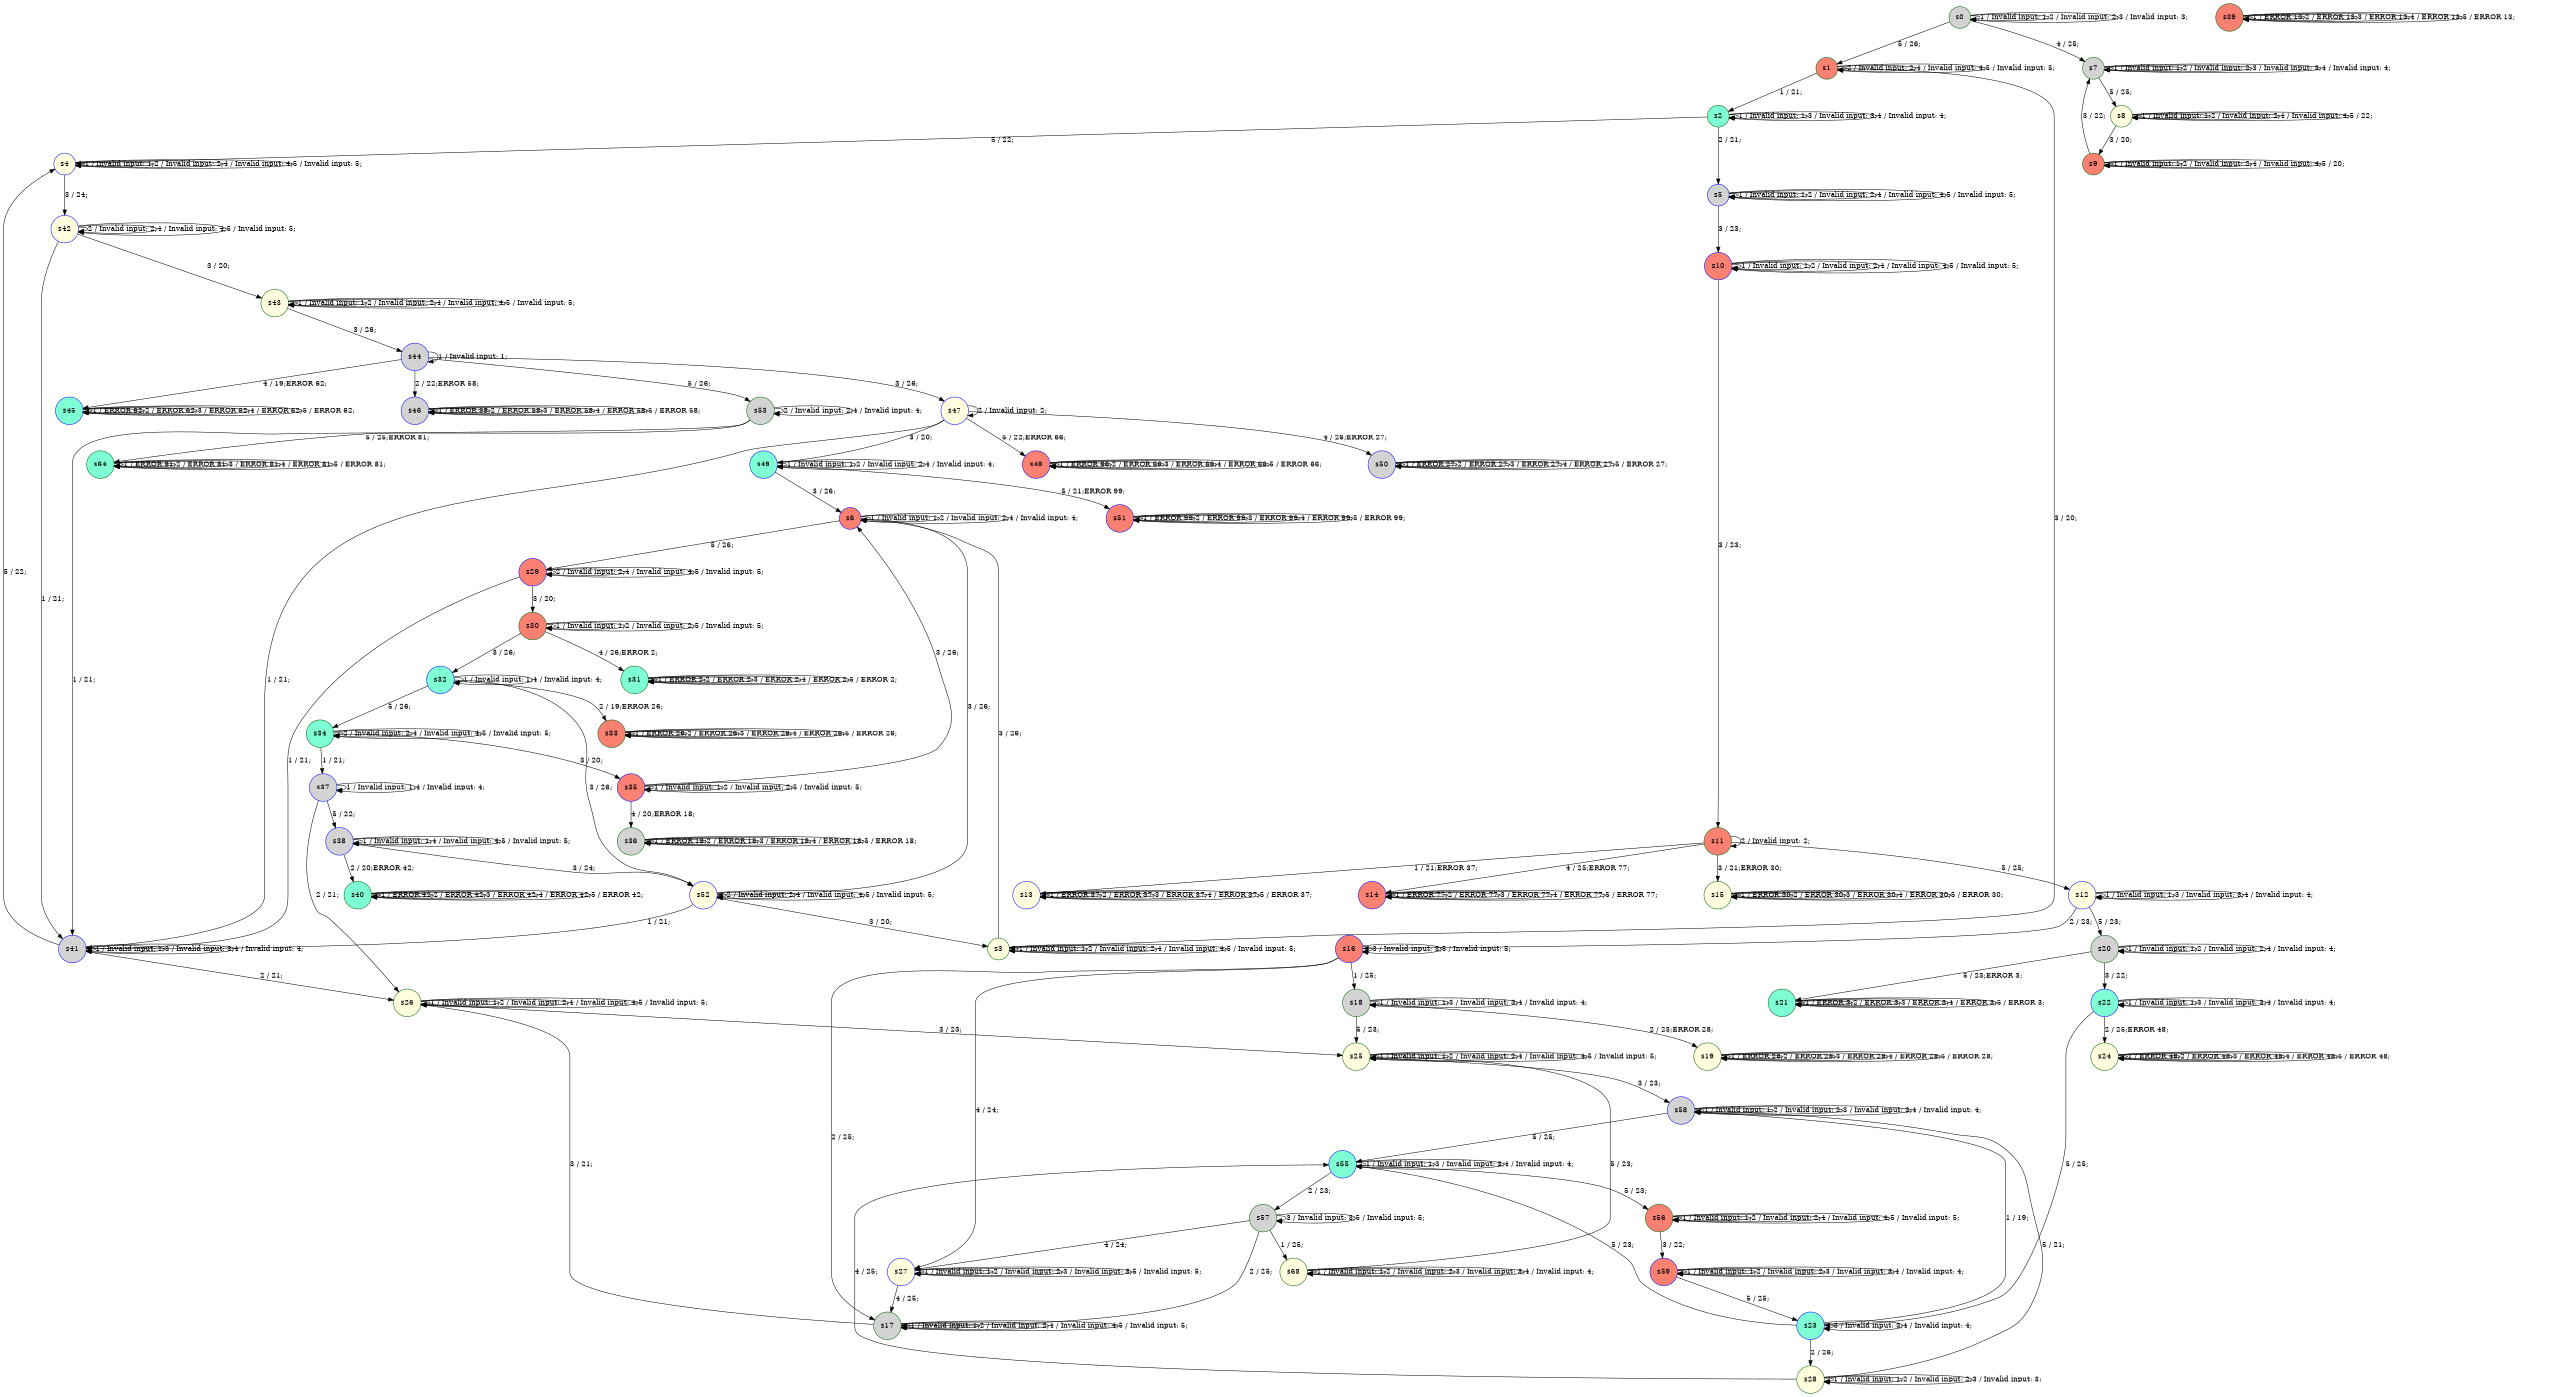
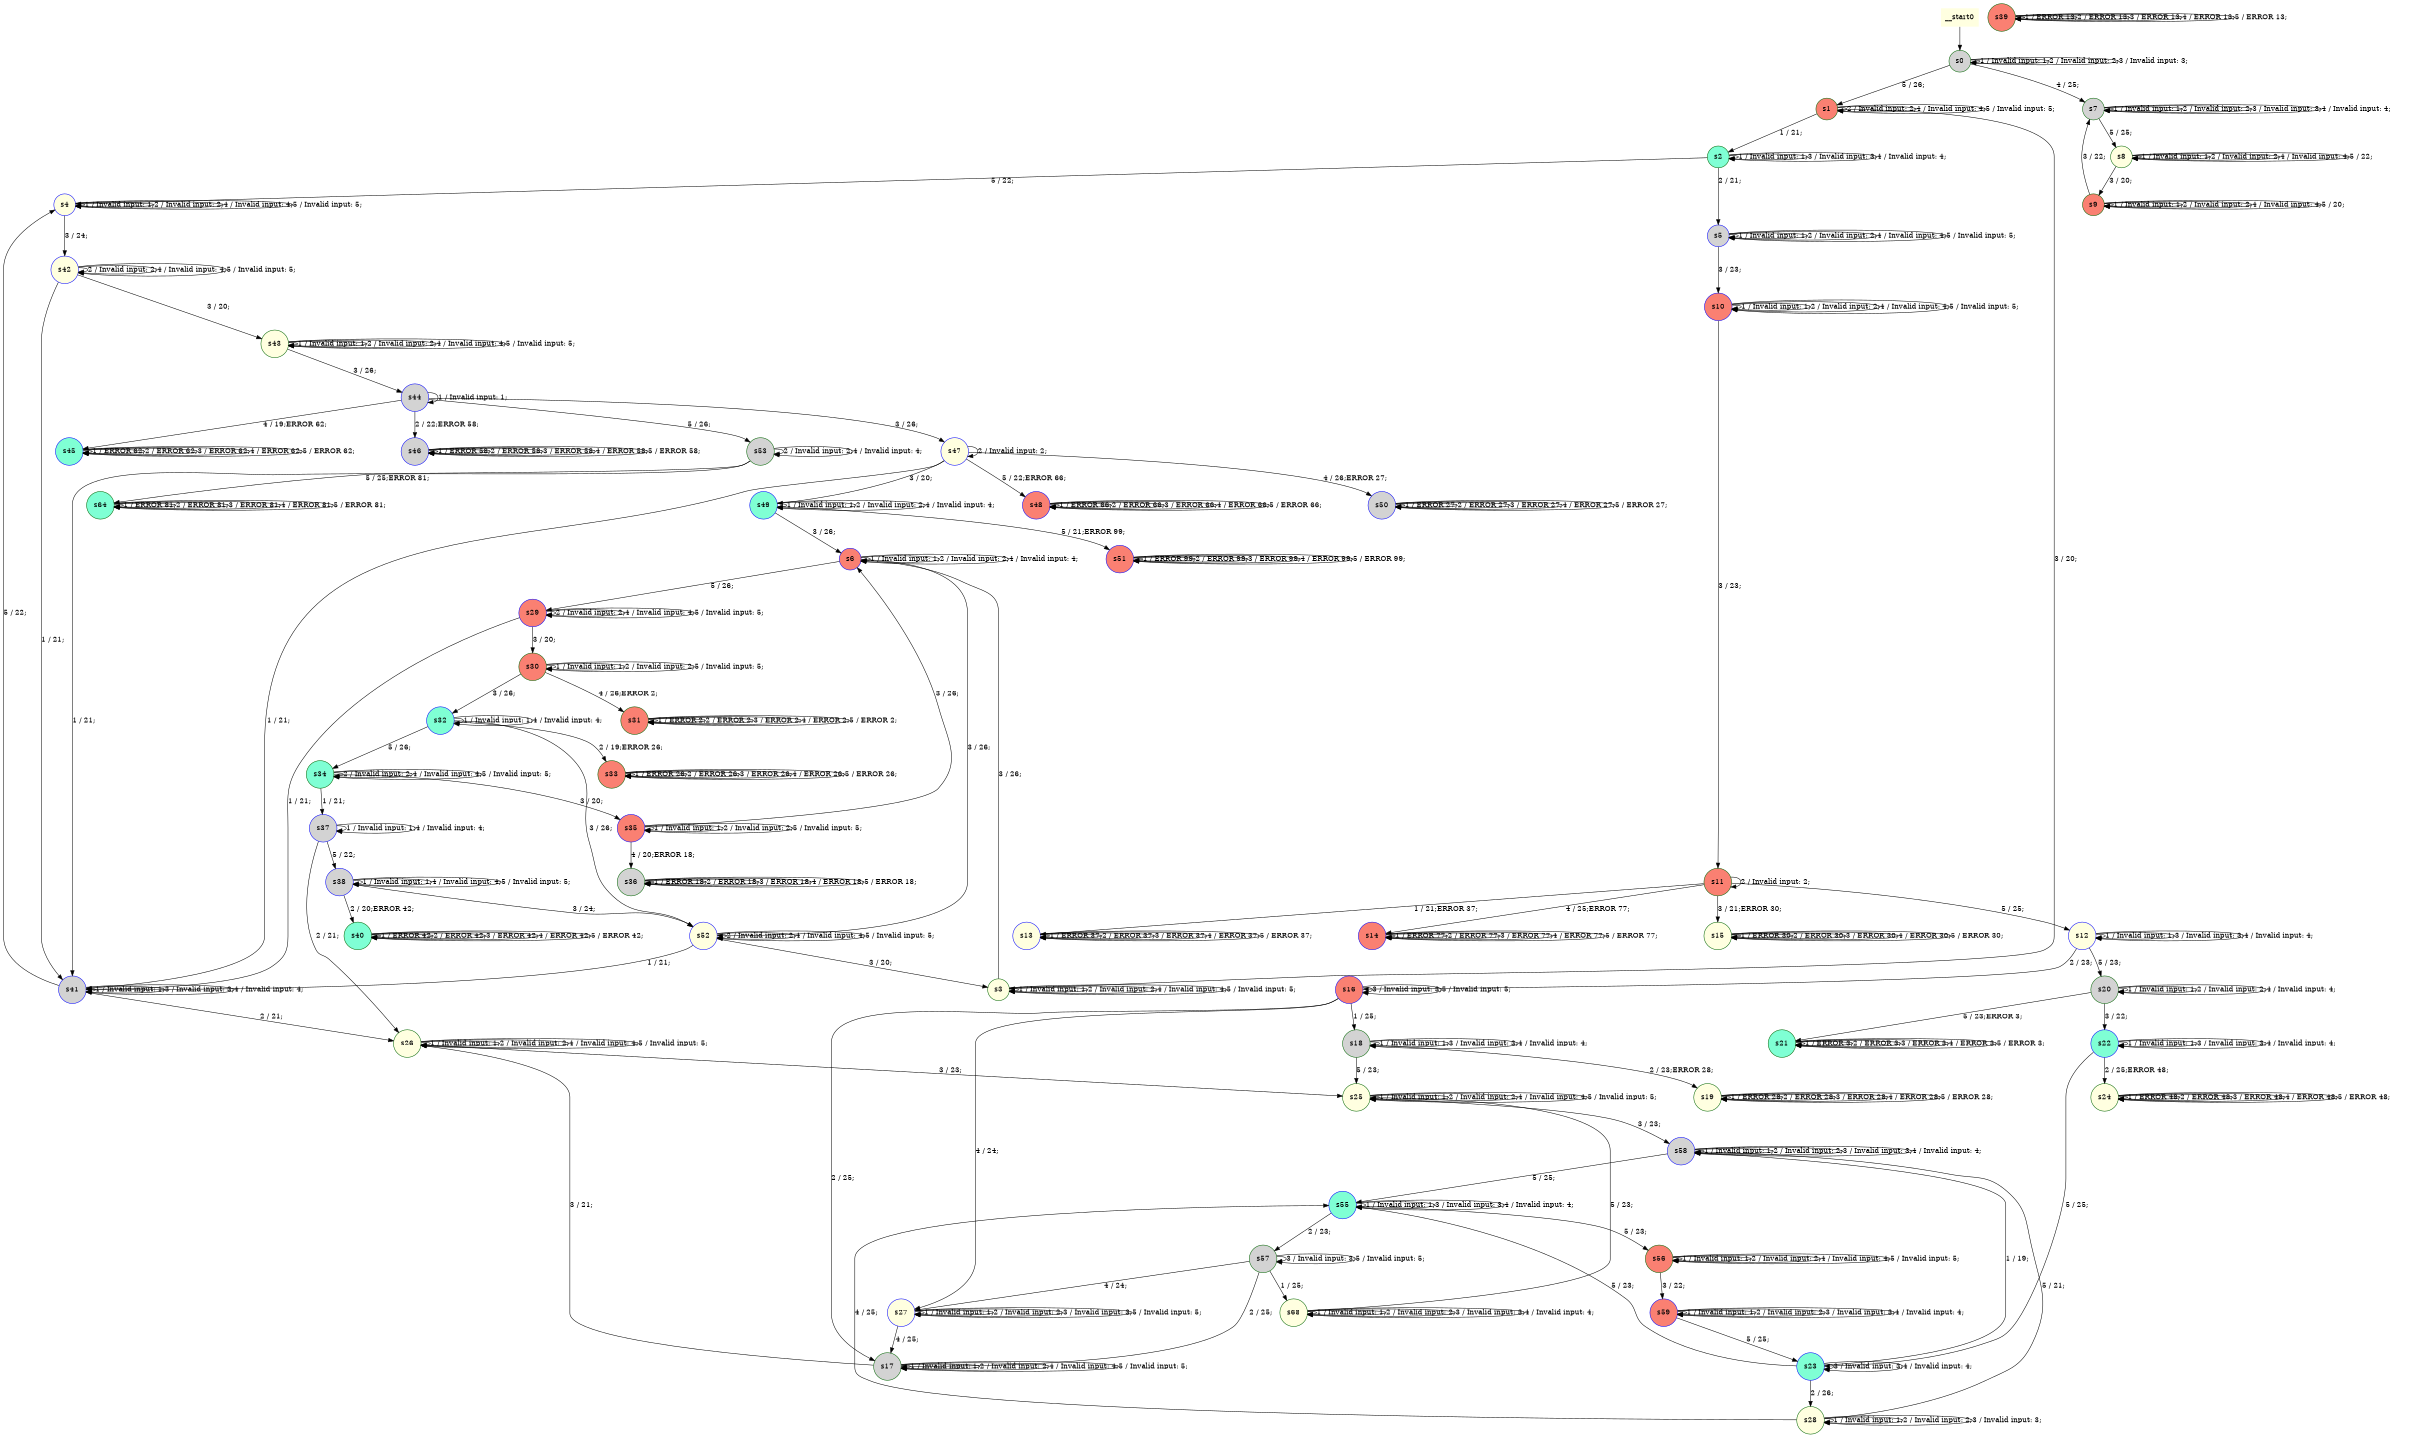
node "__start0": added
node "s31": fillcolor aquamarine -> salmon
